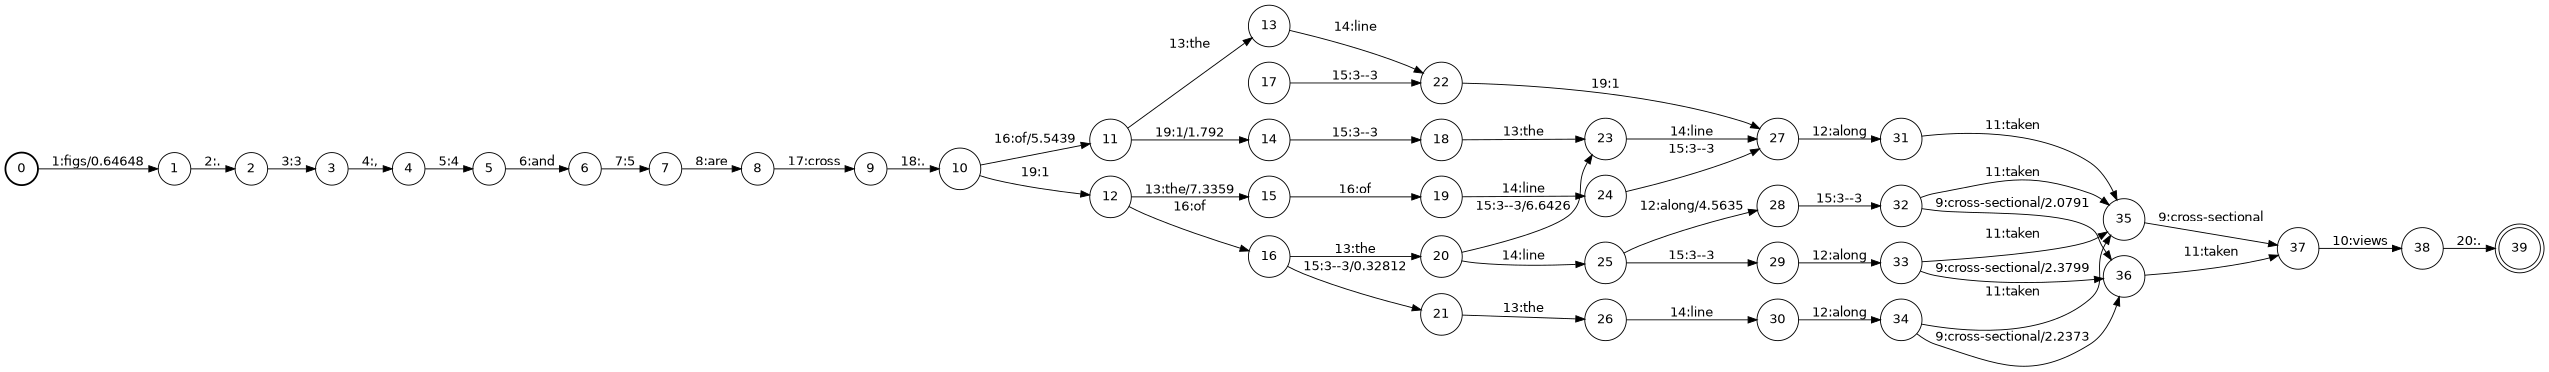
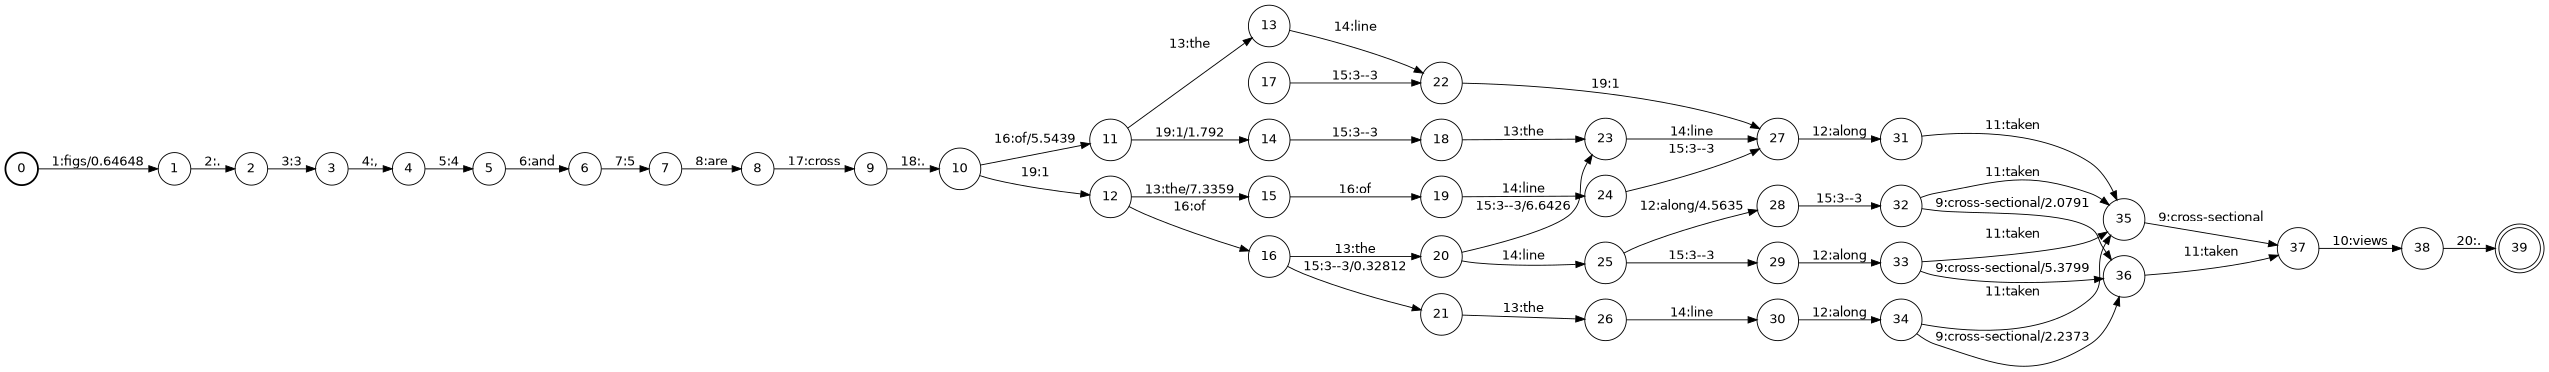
edge "33" -> "36": label "9:cross-sectional/2.3799" -> "9:cross-sectional/5.3799"
